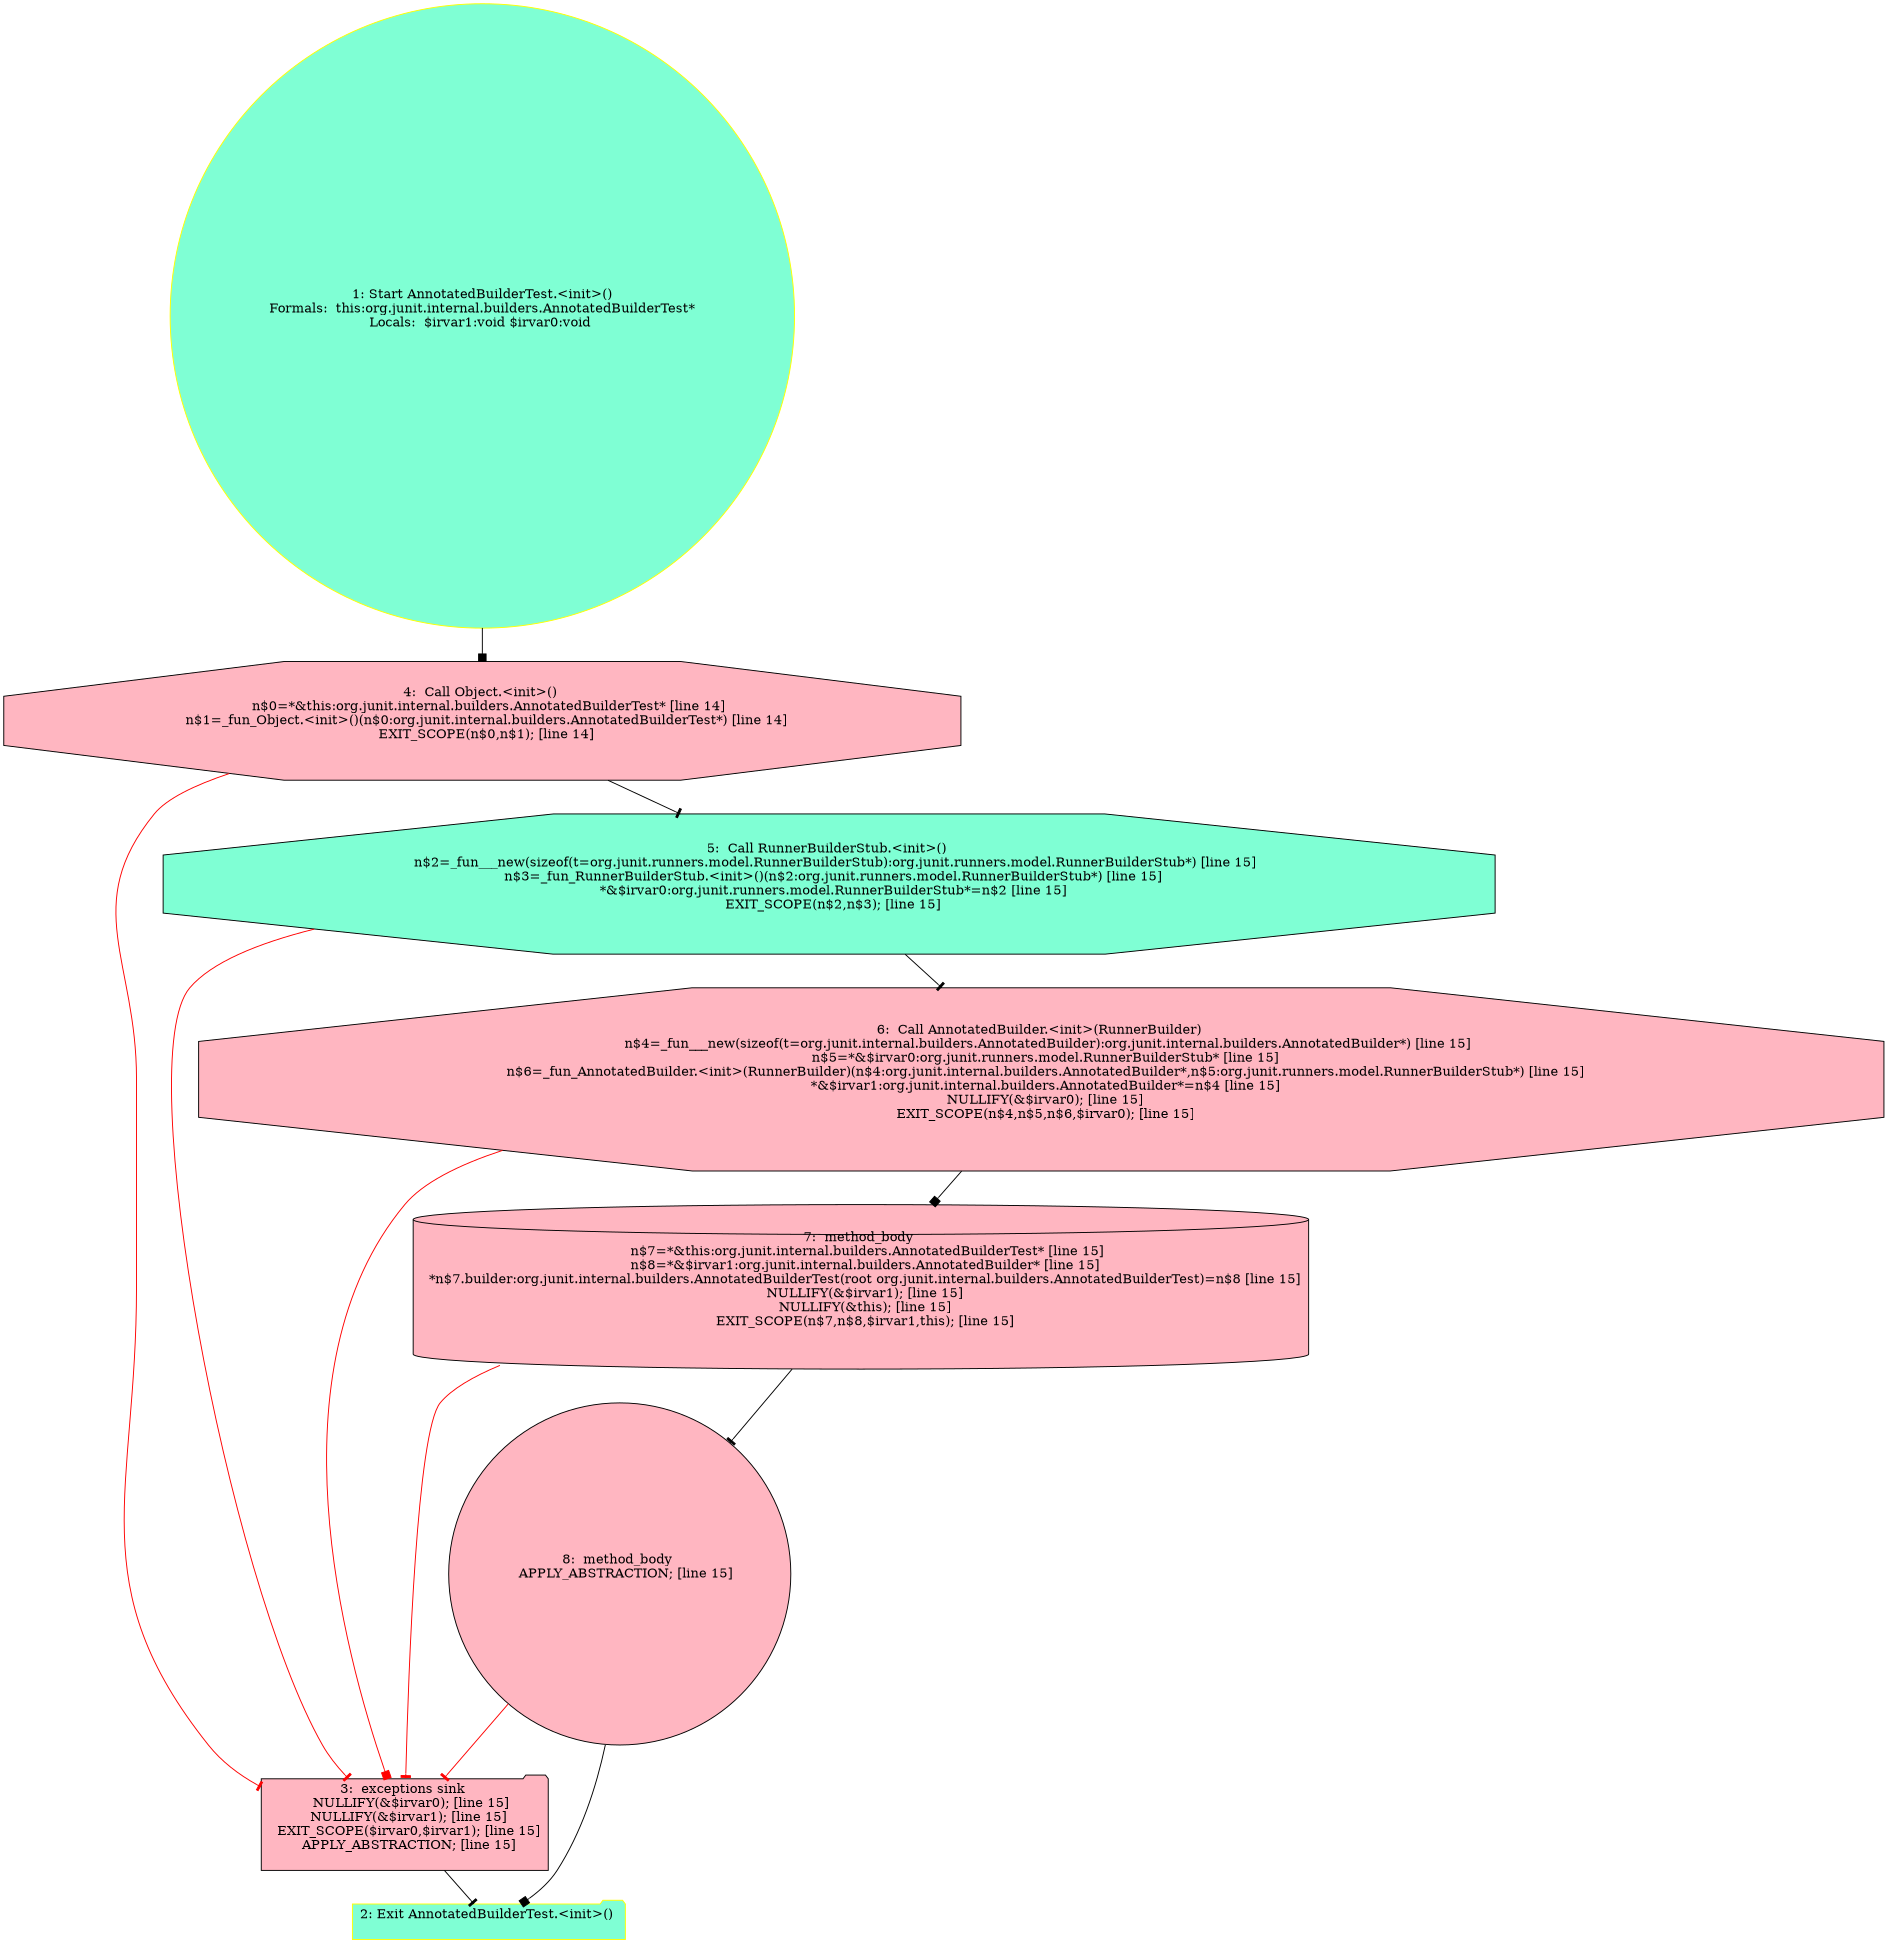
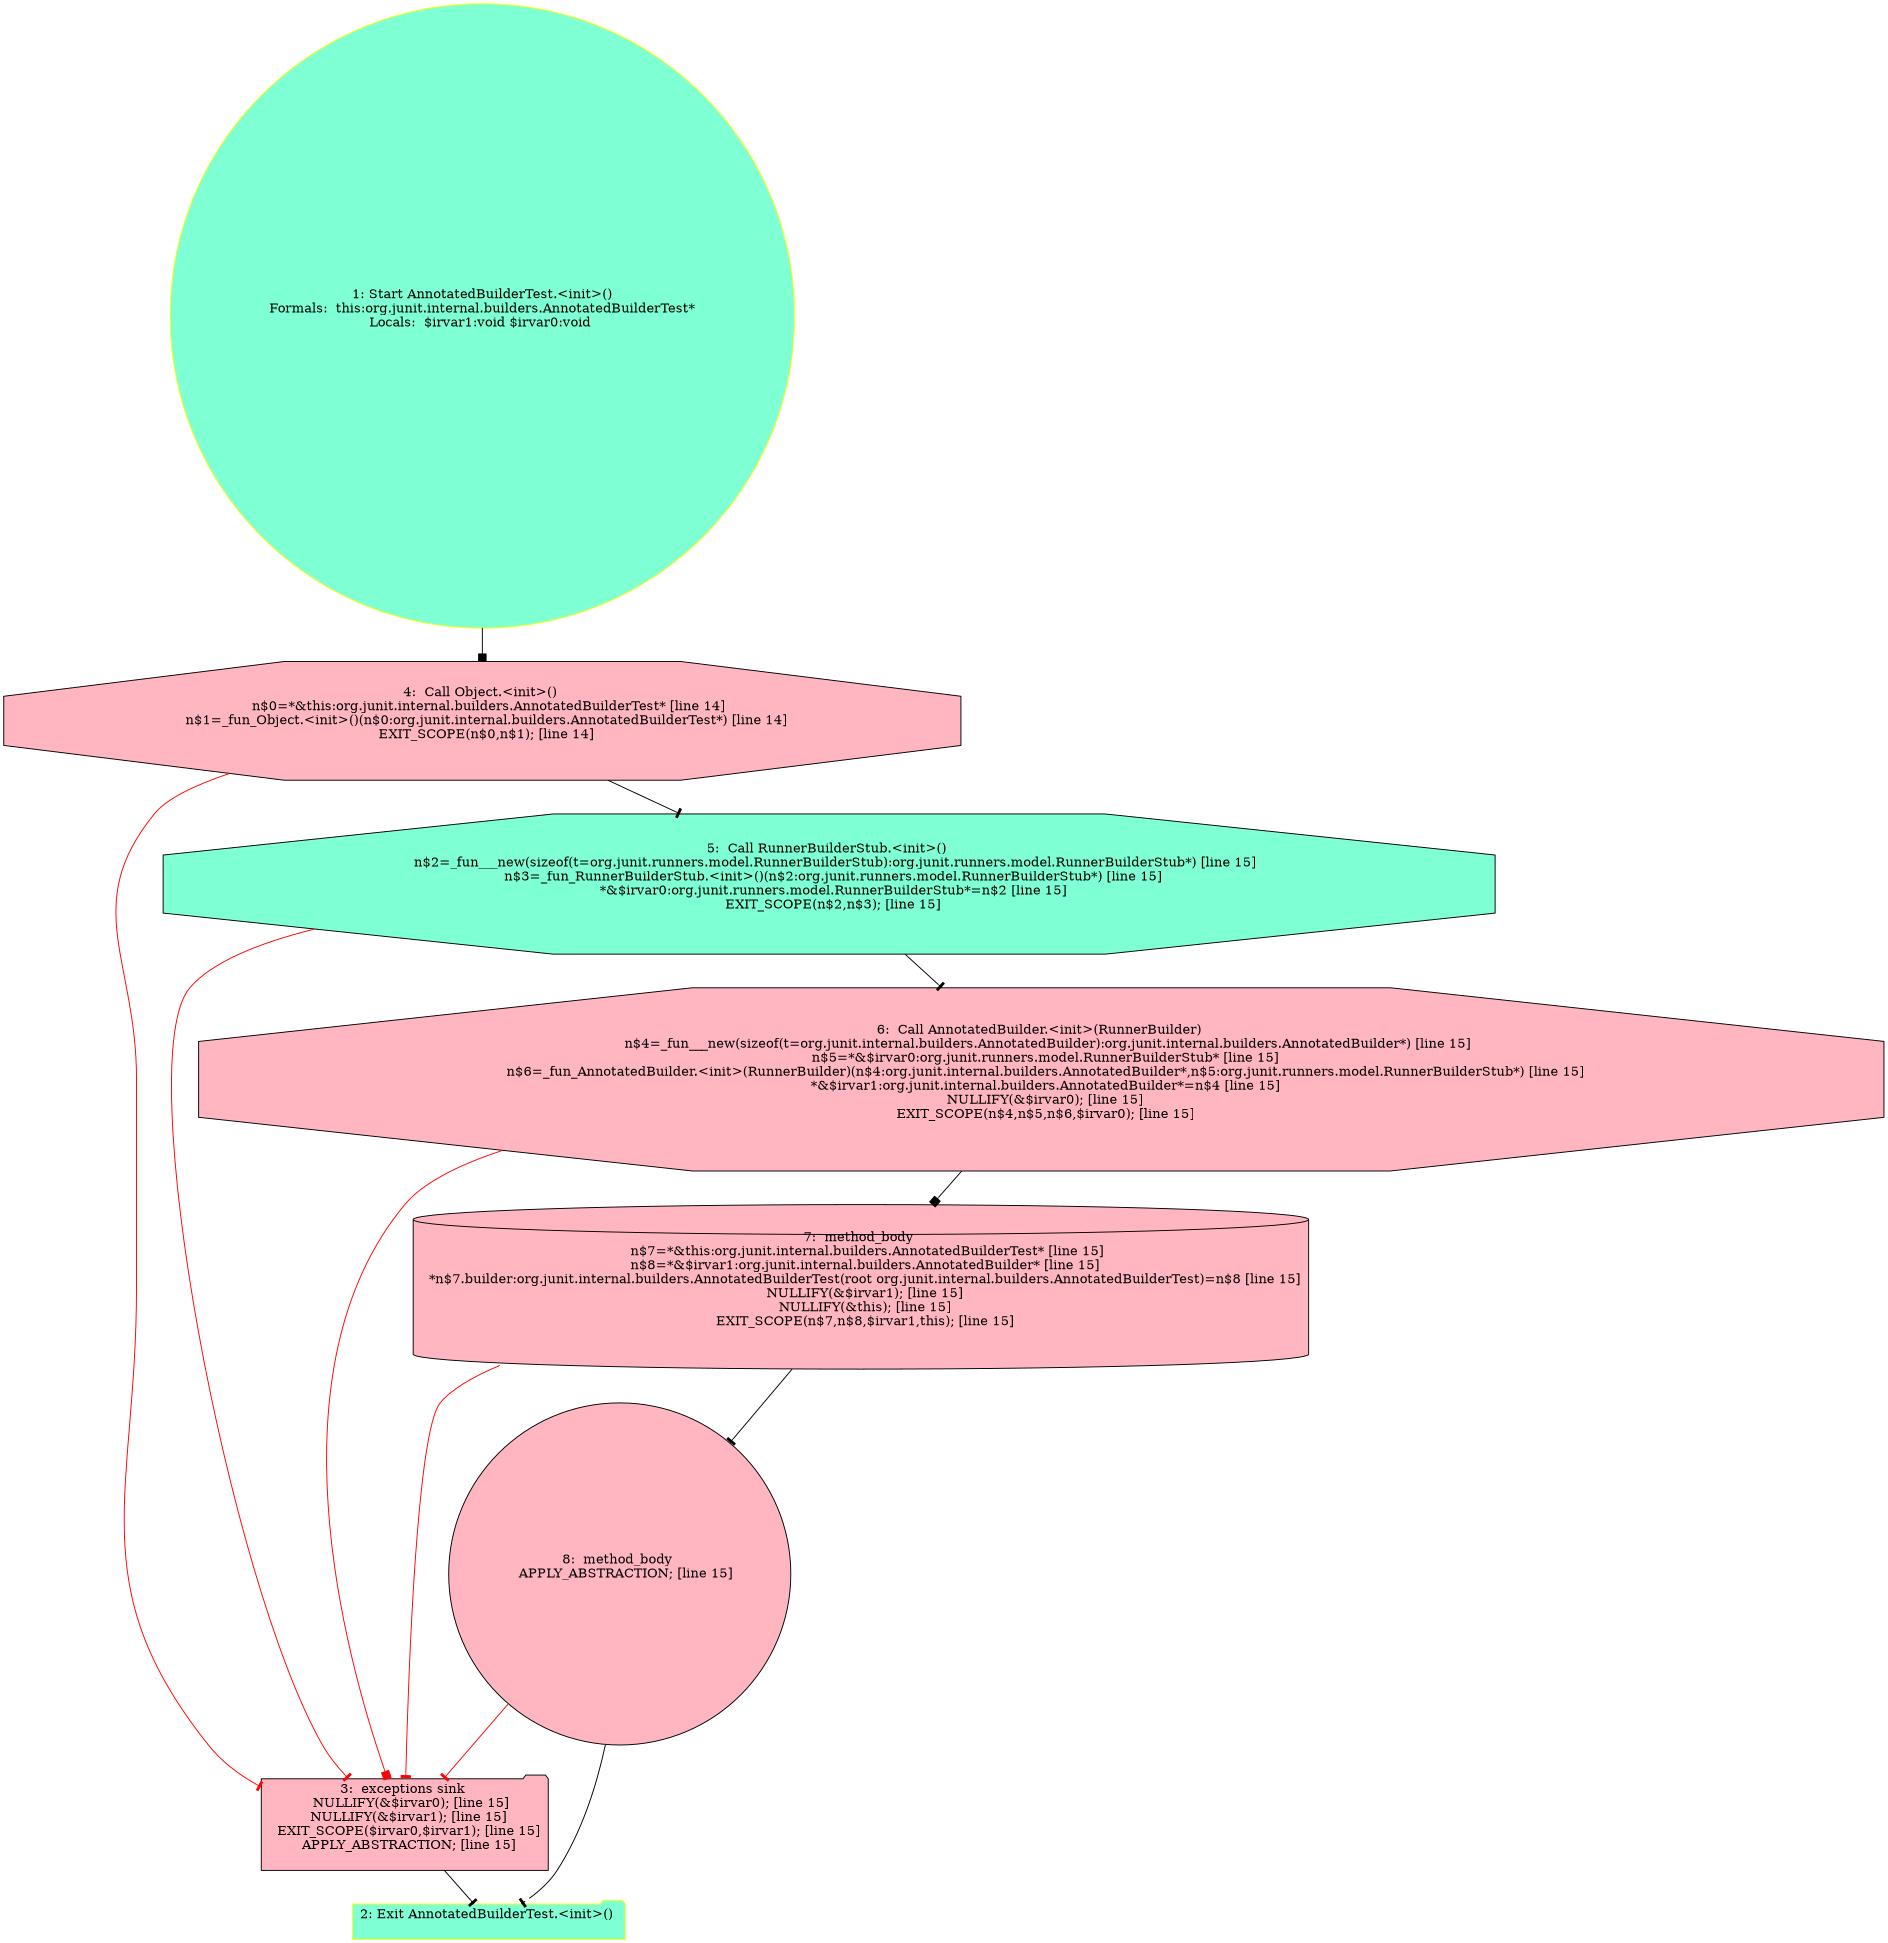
edge "8:  method_body APPLY_ABSTRACTION; [line 15]" -> "2: Exit AnnotatedBuilderTest.<init>()": arrowhead box -> tee
